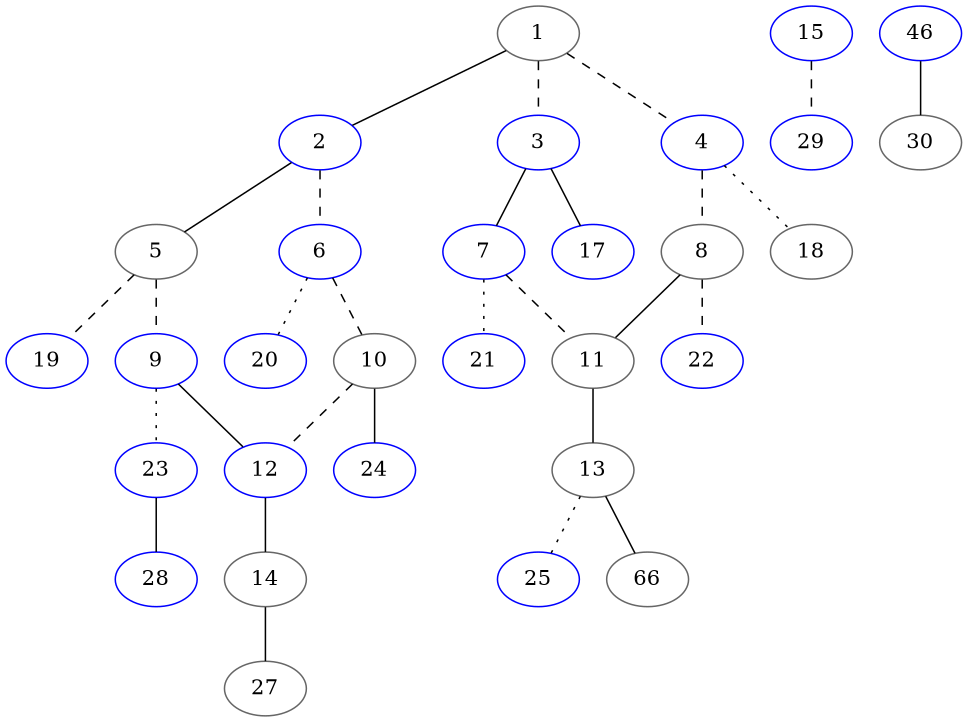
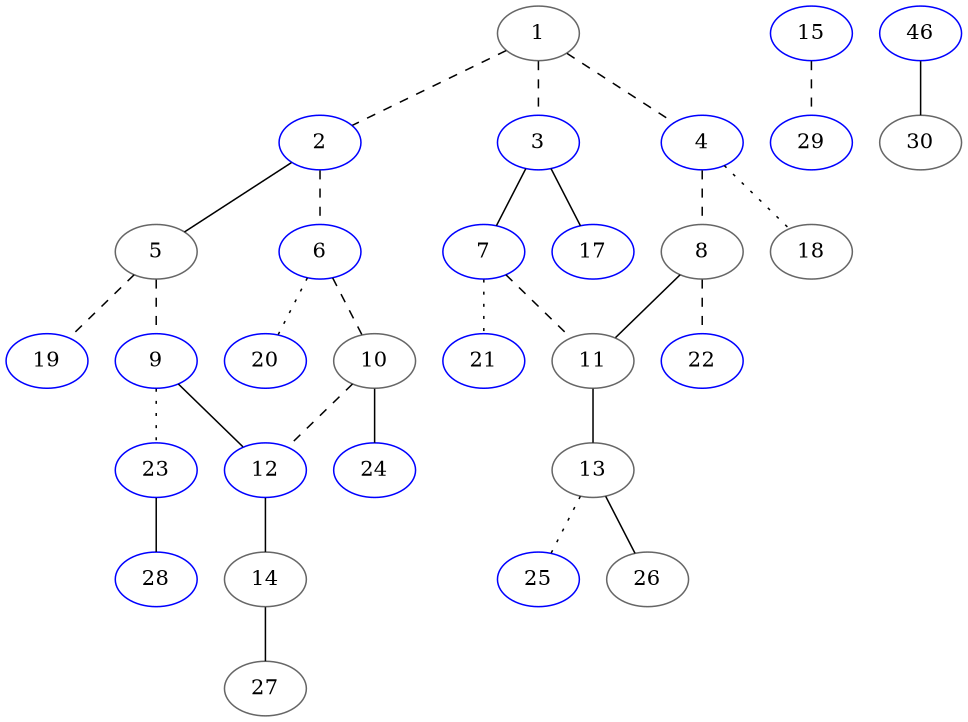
edge "1" -- "2": style solid -> dashed
node "66": label "66" -> "26"
